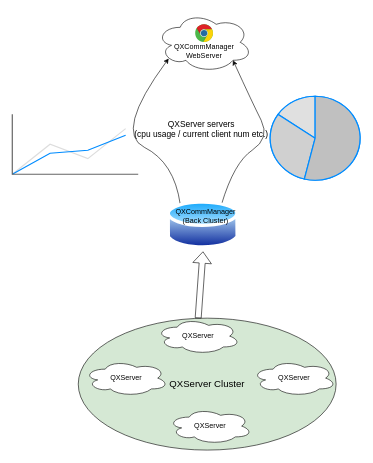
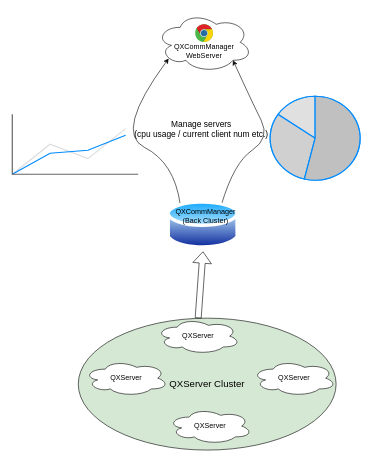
node "QXServer servers (cpu usage / current client num etc.)": label "QXServer servers (cpu usage / current client num etc.)" -> "Manage servers (cpu usage / current client num etc.)"
